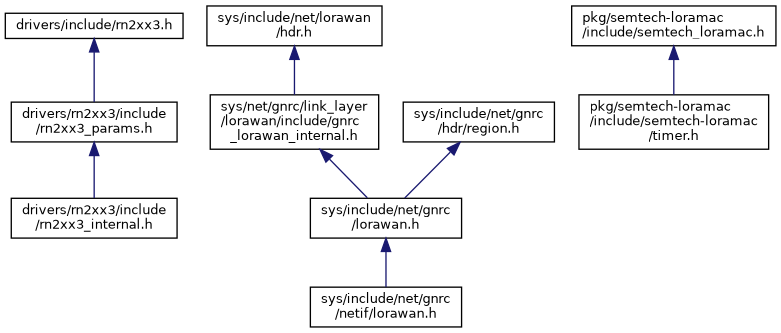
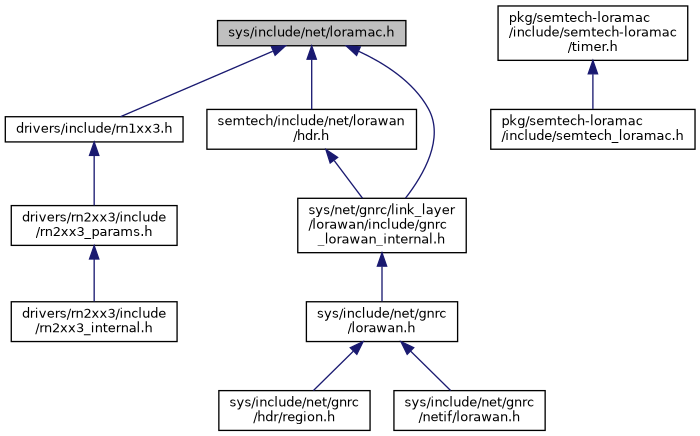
node "drivers/include/rn2xx3.h": label "drivers/include/rn2xx3.h" -> "drivers/include/rn1xx3.h"
node "sys/include/net/lorawan /hdr.h": label "sys/include/net/lorawan /hdr.h" -> "semtech/include/net/lorawan /hdr.h"
node "sys/include/net/loramac.h": added
edge "pkg/semtech-loramac /include/semtech-loramac /timer.h" -> "pkg/semtech-loramac /include/semtech_loramac.h": reversed
edge "sys/include/net/gnrc /lorawan.h" -> "sys/include/net/gnrc /hdr/region.h": reversed
